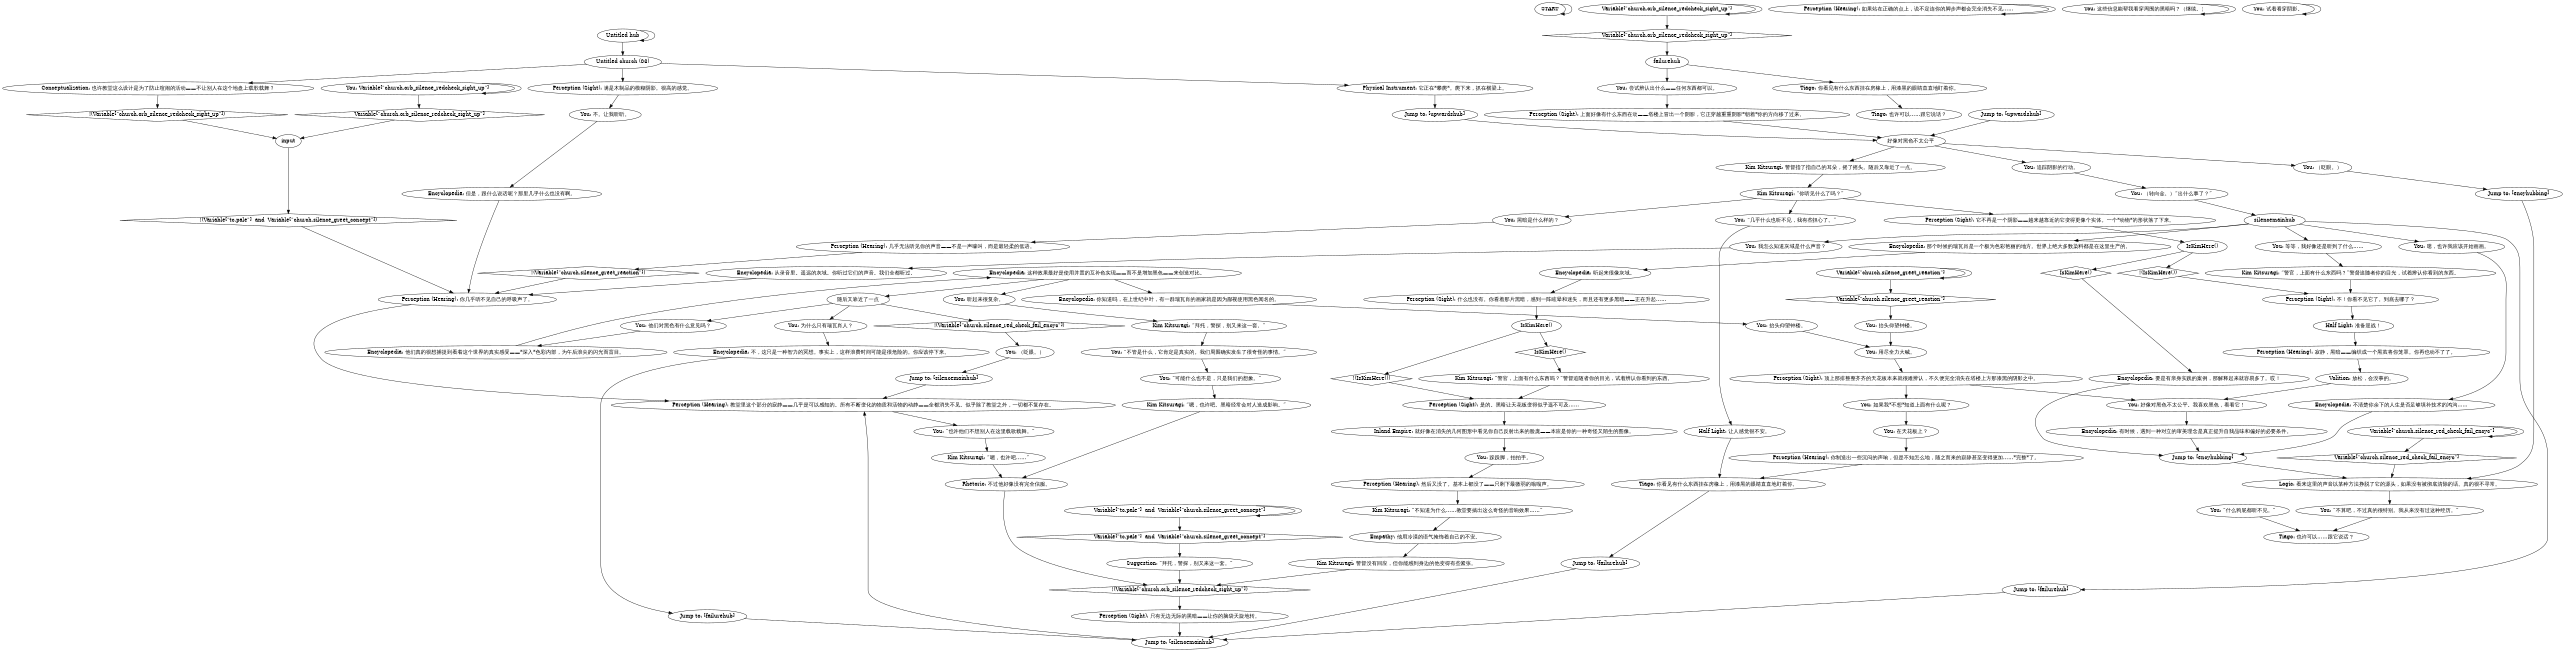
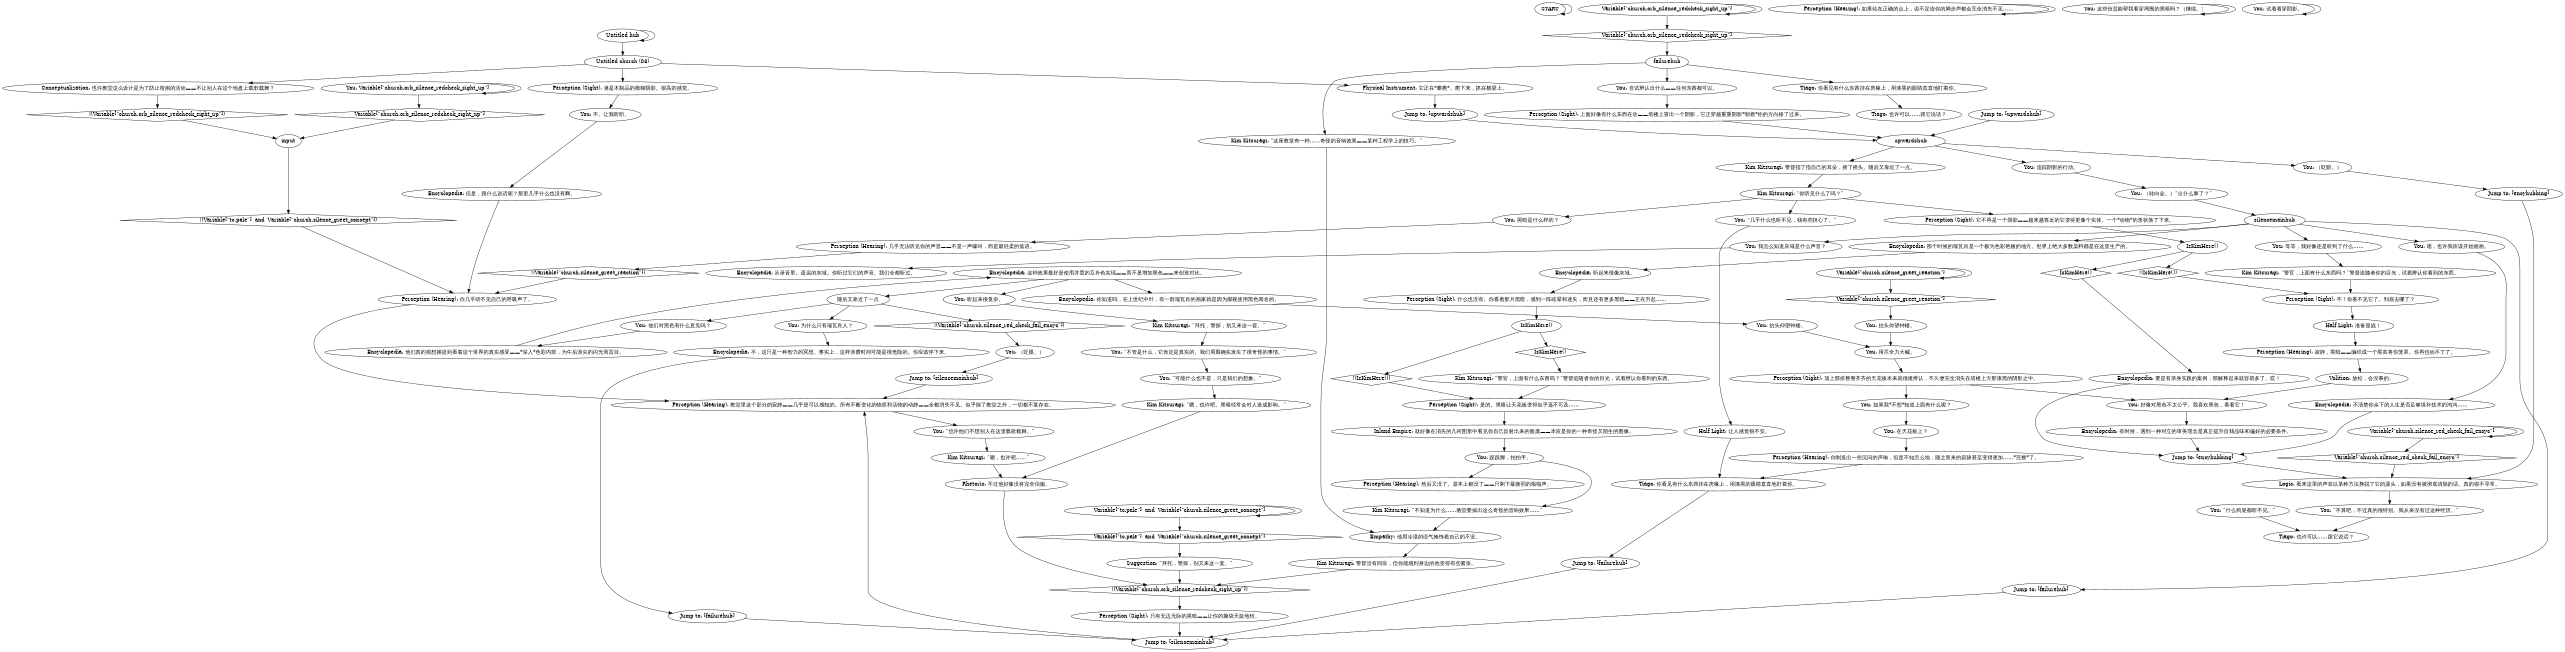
node "Kim Kitsuragi: “这座教堂有一种……奇怪的音响效果——某种工程学上的技巧。”": added
node "好像对黑色不太公平": label "好像对黑色不太公平" -> "upwardshub"
edge "Encyclopedia: 从录音里。遥远的灰域。你听过它们的声音。我们全都听过。" -> "Perception (Hearing): 你几乎听不见自己的呼吸声了。": removed
edge "Perception (Hearing): 然后又没了。基本上都没了——只剩下最微弱的嗡嗡声。" -> "Kim Kitsuragi: “不知道为什么……教堂要搞出这么奇怪的音响效果……”": now "You: 跺跺脚，拍拍手。" -> "Kim Kitsuragi: “不知道为什么……教堂要搞出这么奇怪的音响效果……”"
